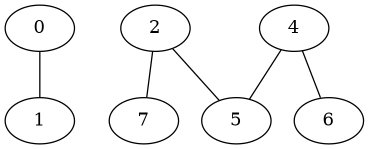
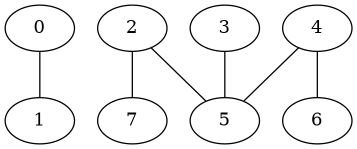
node "3": added
